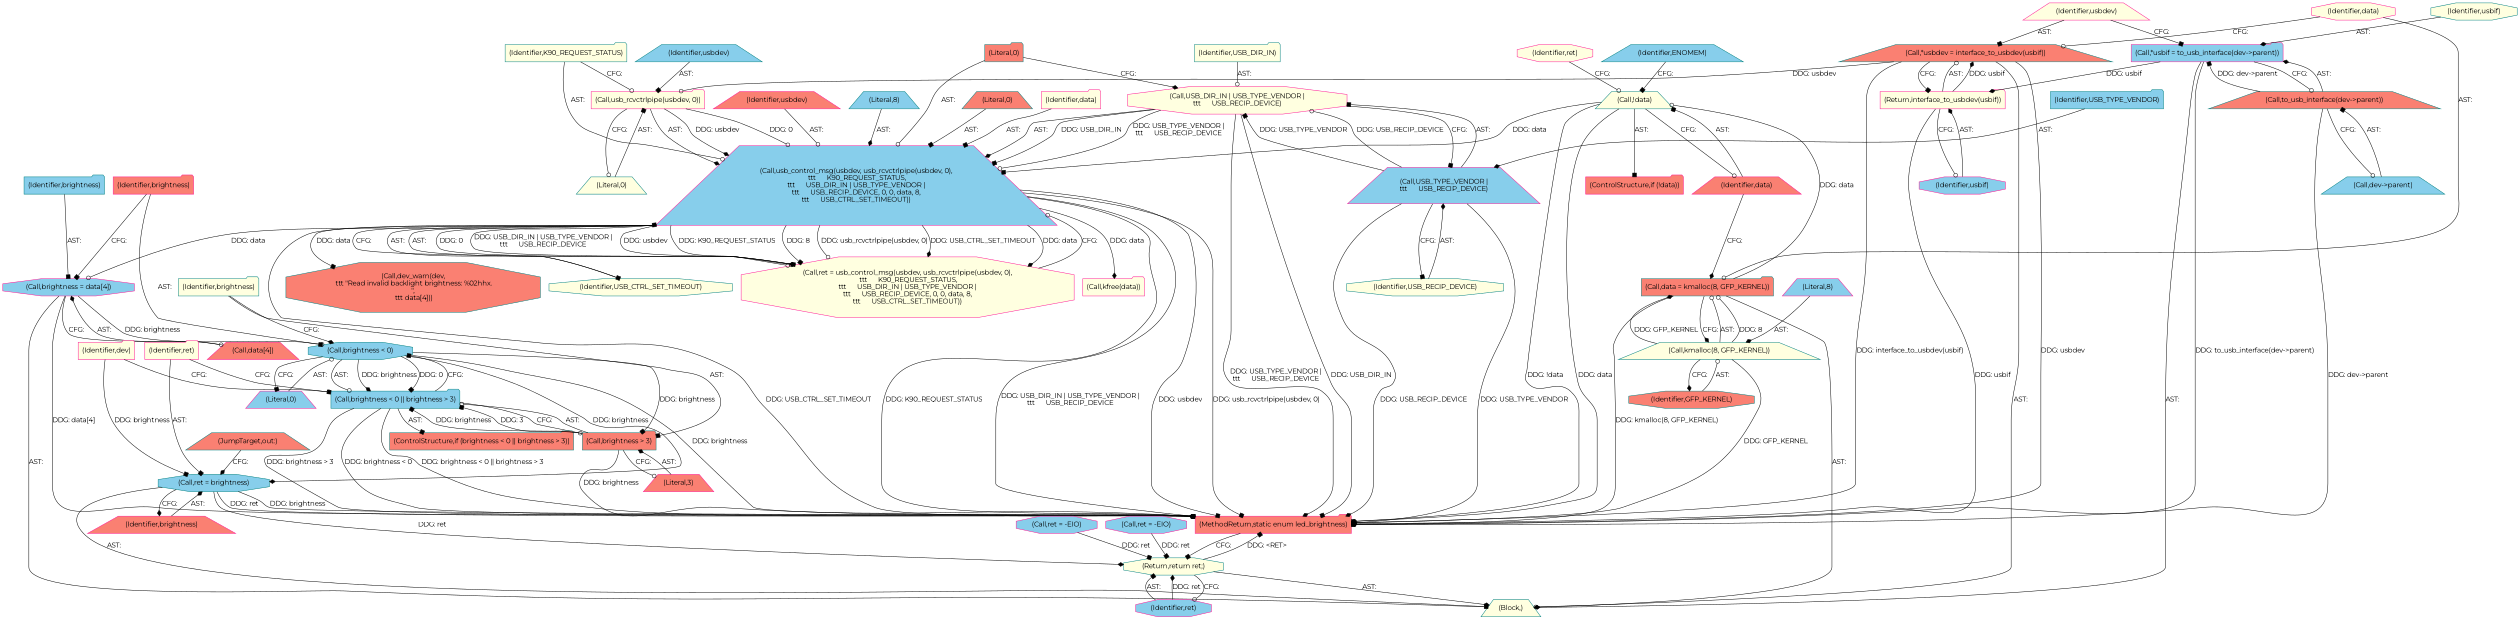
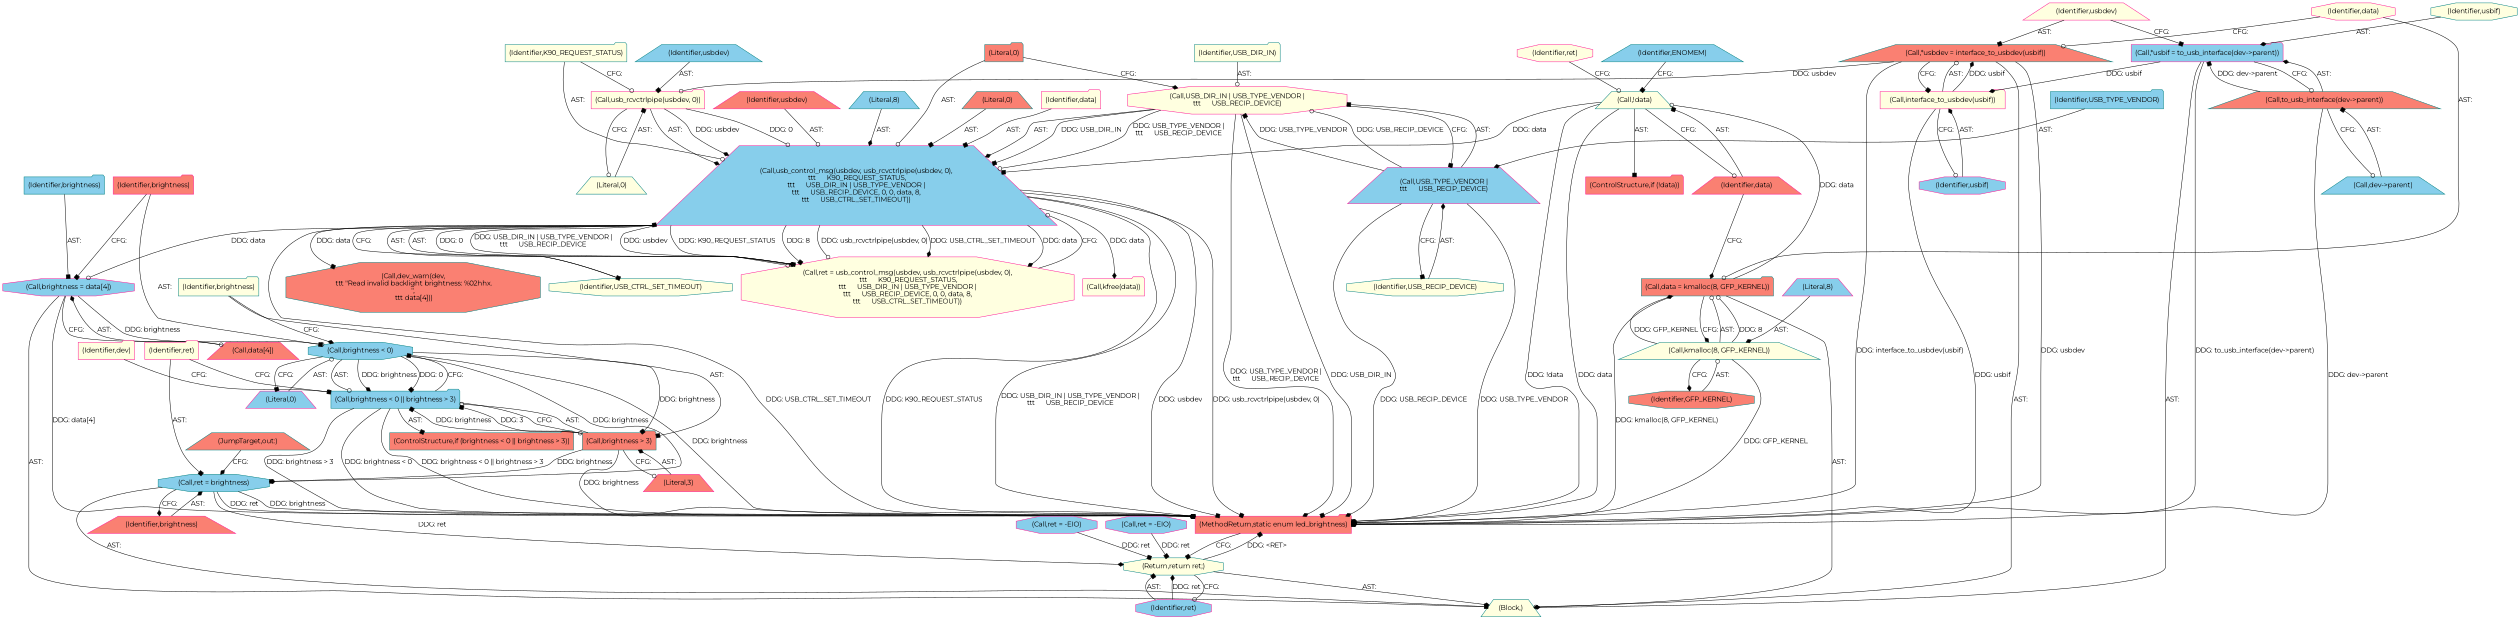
node "(Return,interface_to_usbdev(usbif))": label "(Return,interface_to_usbdev(usbif))" -> "(Call,interface_to_usbdev(usbif))"
edge "(Identifier,dev)" -> "(Call,ret = brightness)": now "(Call,brightness > 3)" -> "(Call,ret = brightness)"
